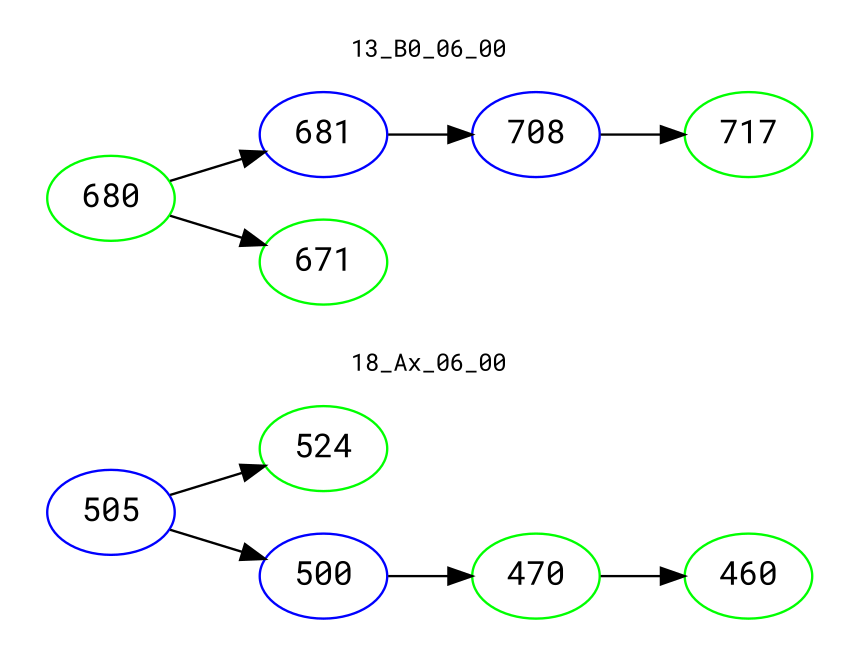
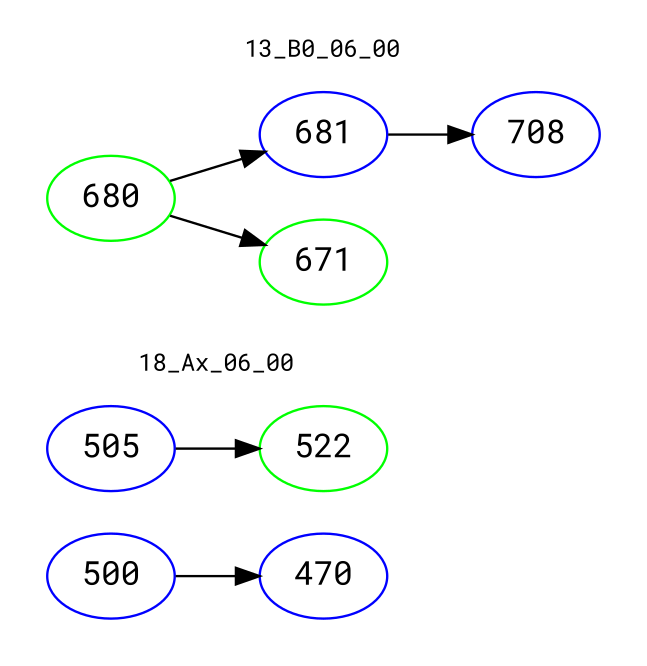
node "717": removed
node "524": label "524" -> "522"
edge "505" -> "500": removed
node "470": color green -> blue
node "460": removed
